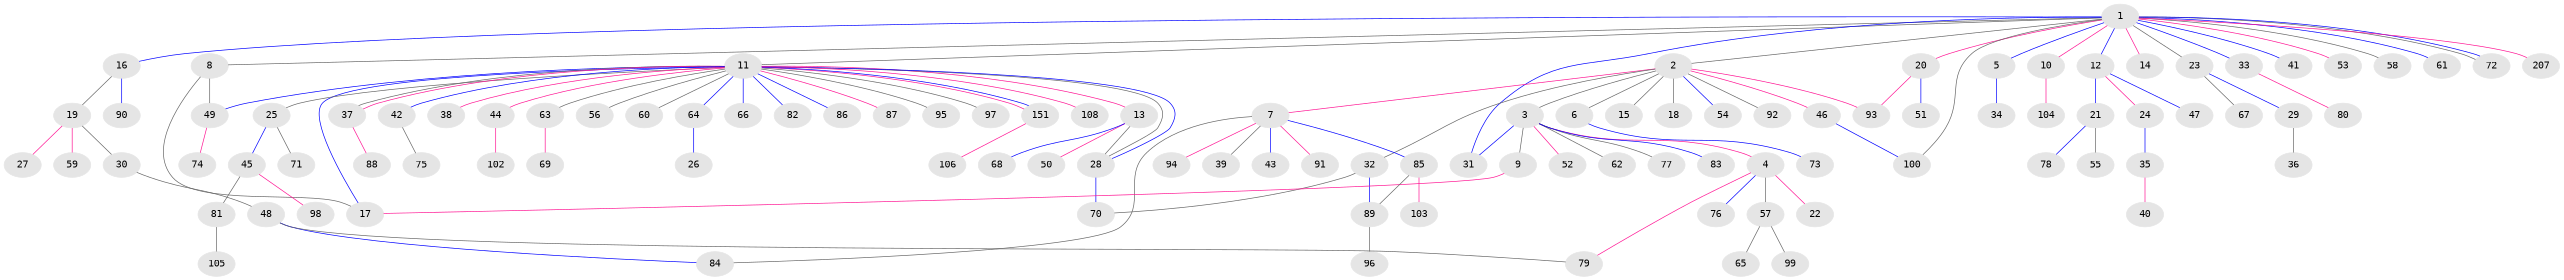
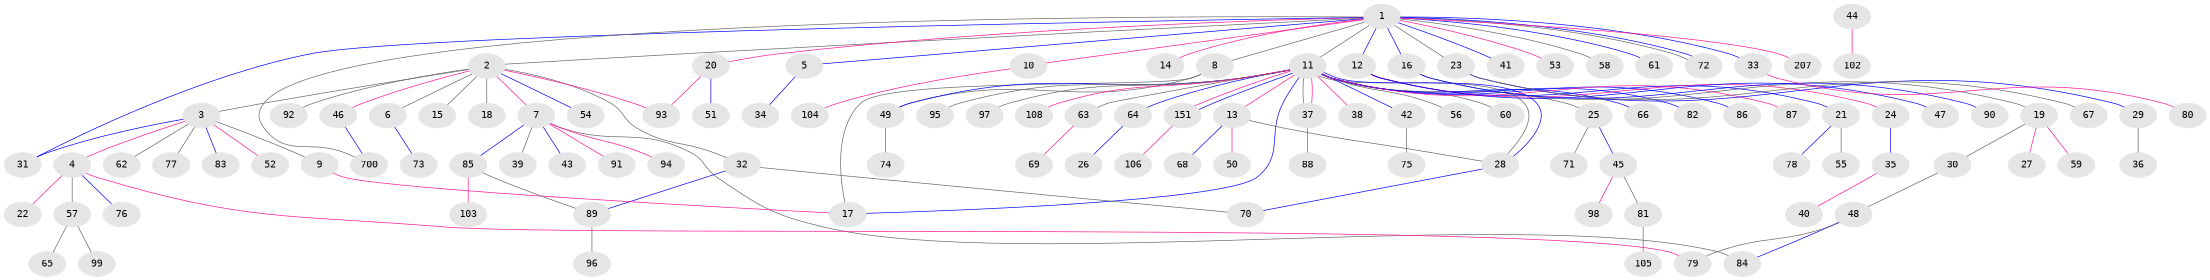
edge "11" -- "44": removed
node "100": label "100" -> "700"
